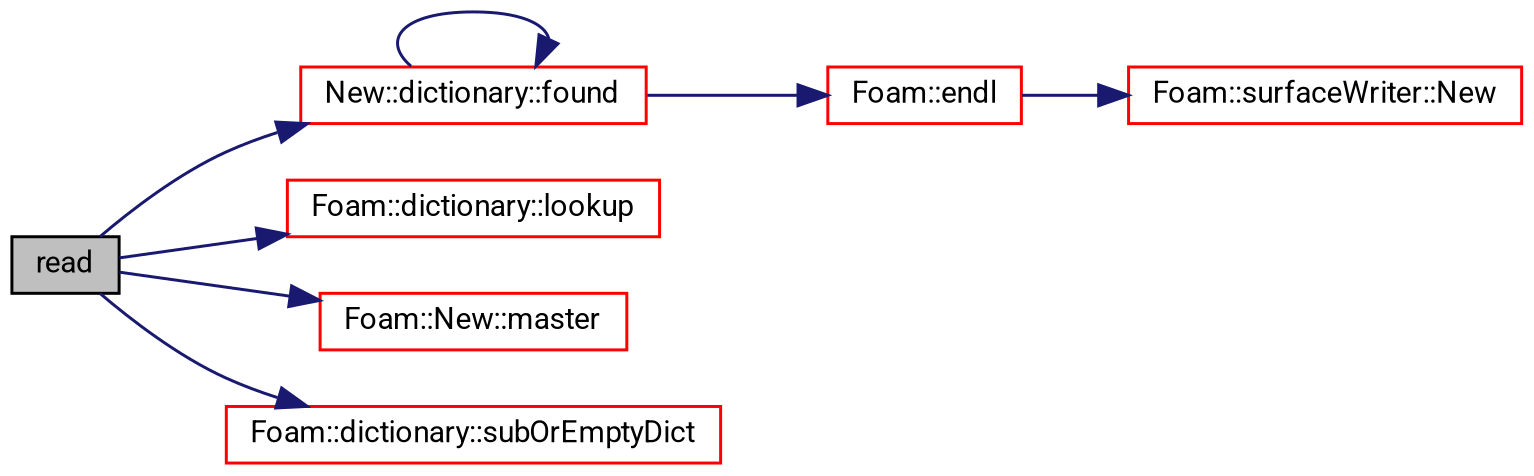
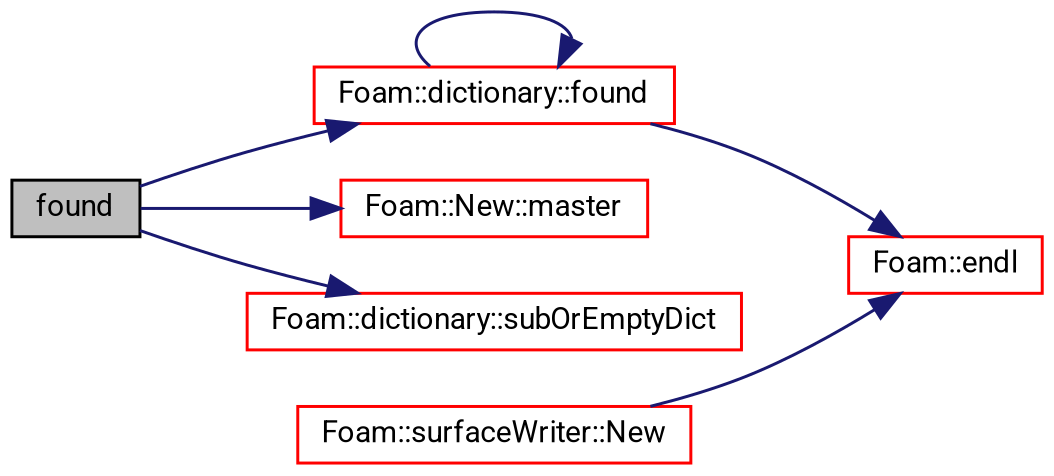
node "New::dictionary::found": label "New::dictionary::found" -> "Foam::dictionary::found"
edge "Foam::endl" -> "Foam::surfaceWriter::New": reversed
node "Foam::dictionary::lookup": removed
node "read": label "read" -> "found"
